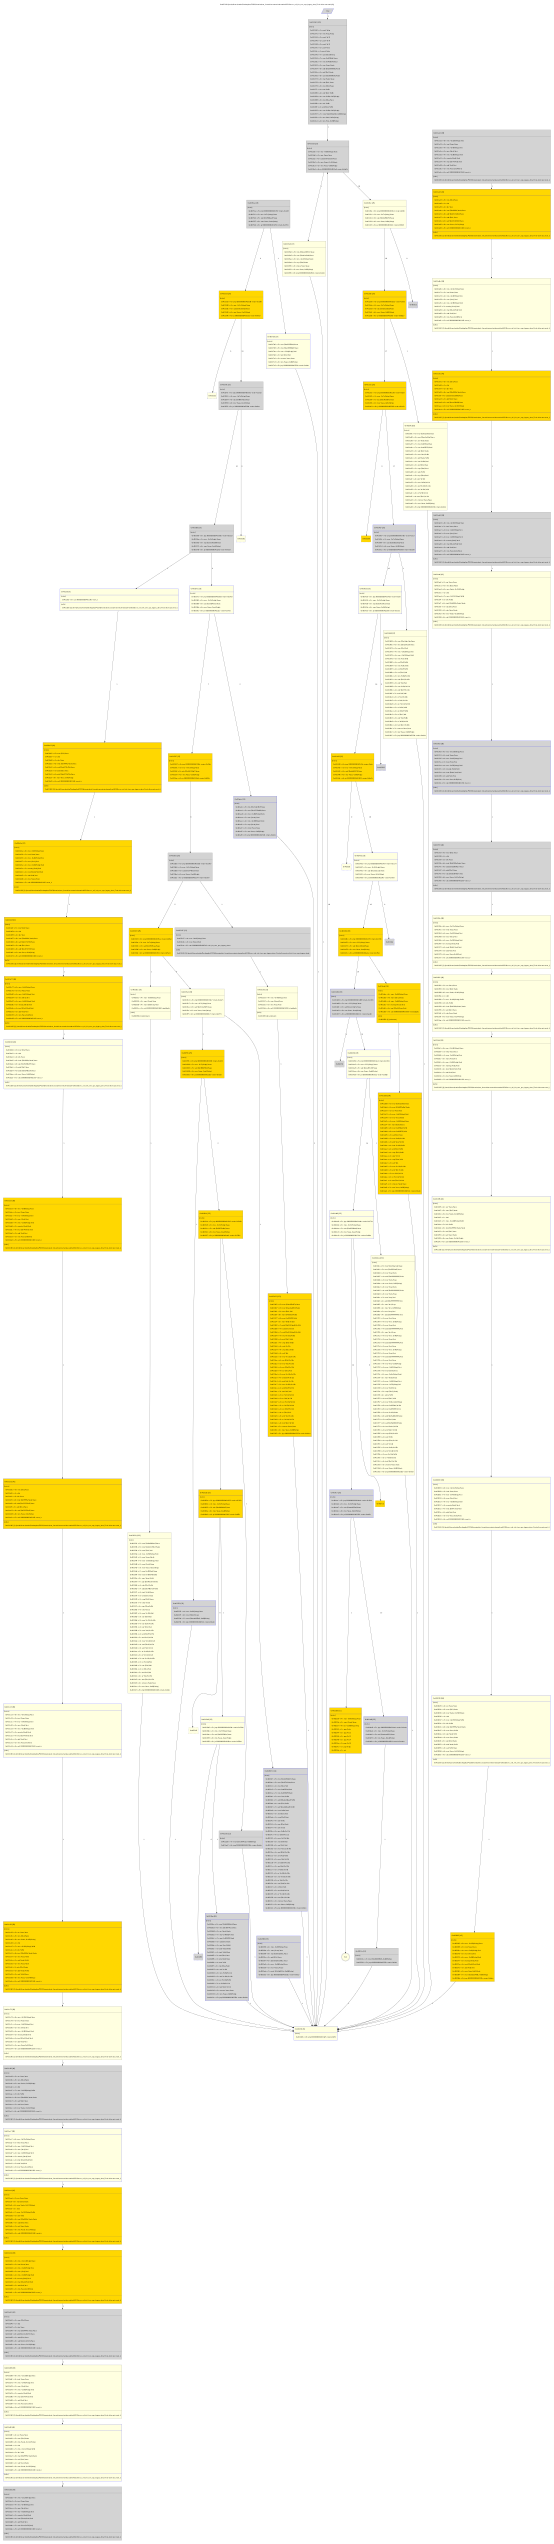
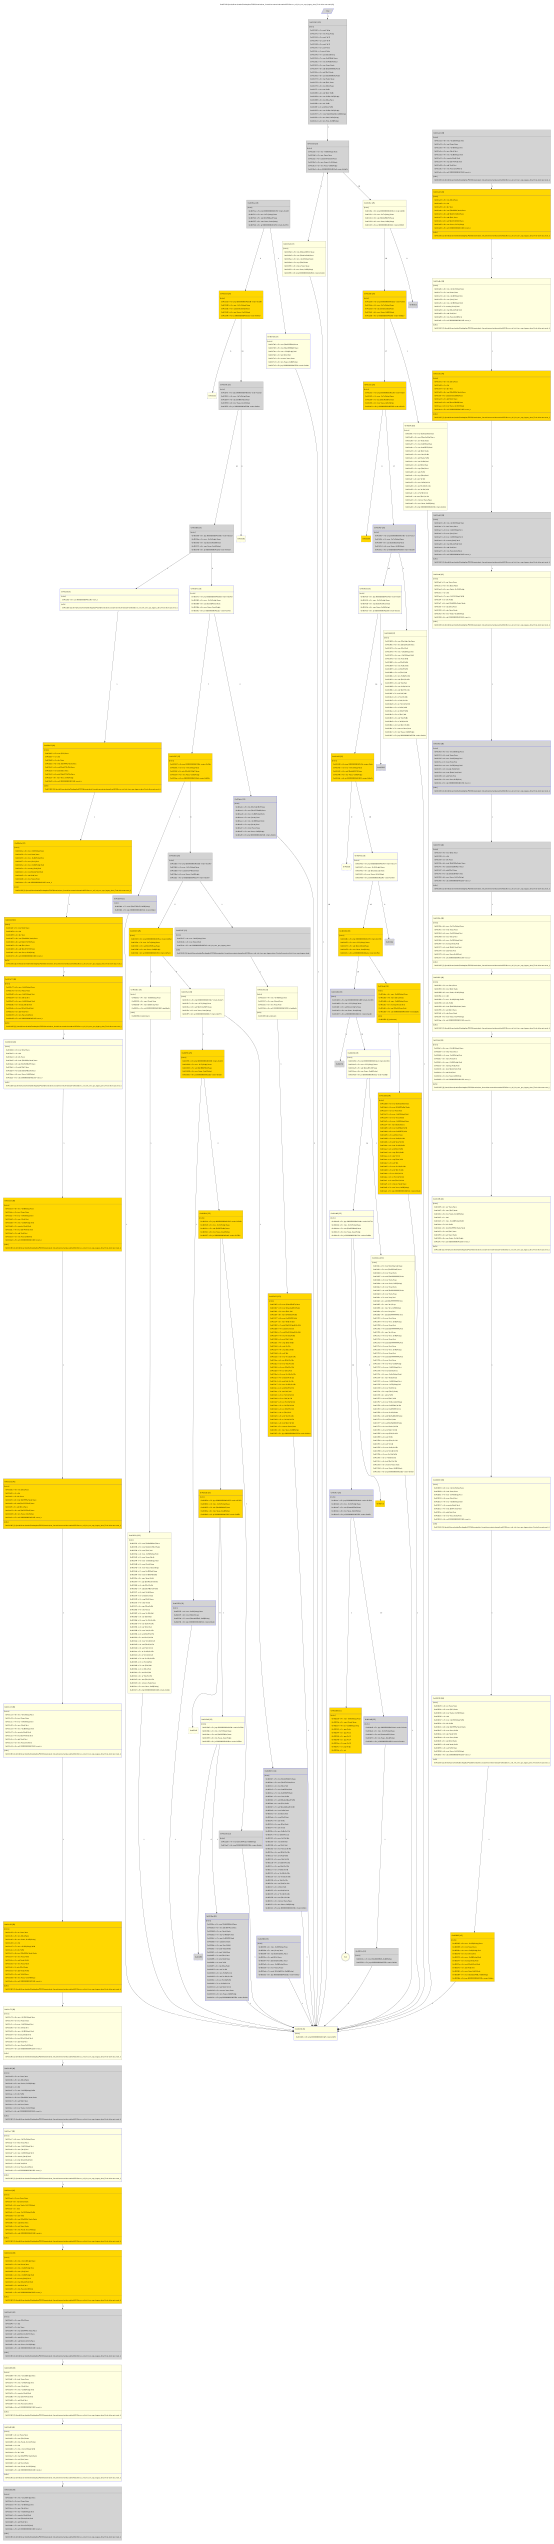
node "0x4019d4 [12]": added
